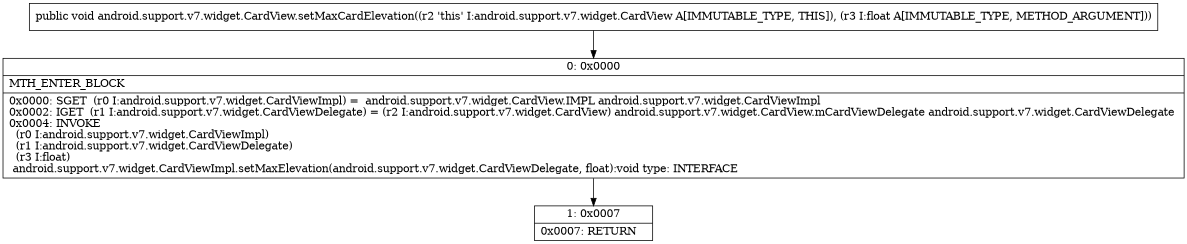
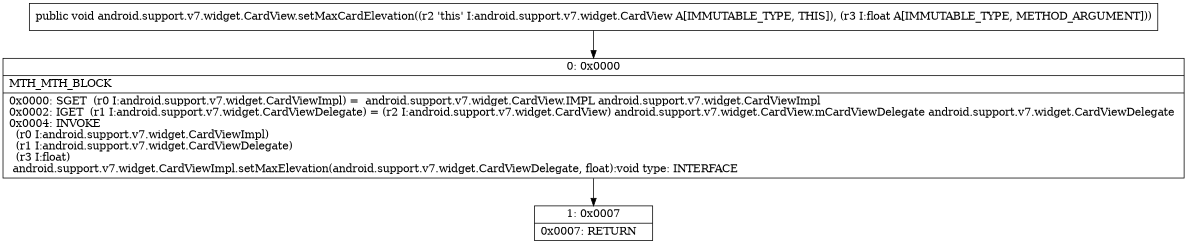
node "0: 0x0000": text "MTH_ENTER_BLOCK" -> "MTH_MTH_BLOCK"
